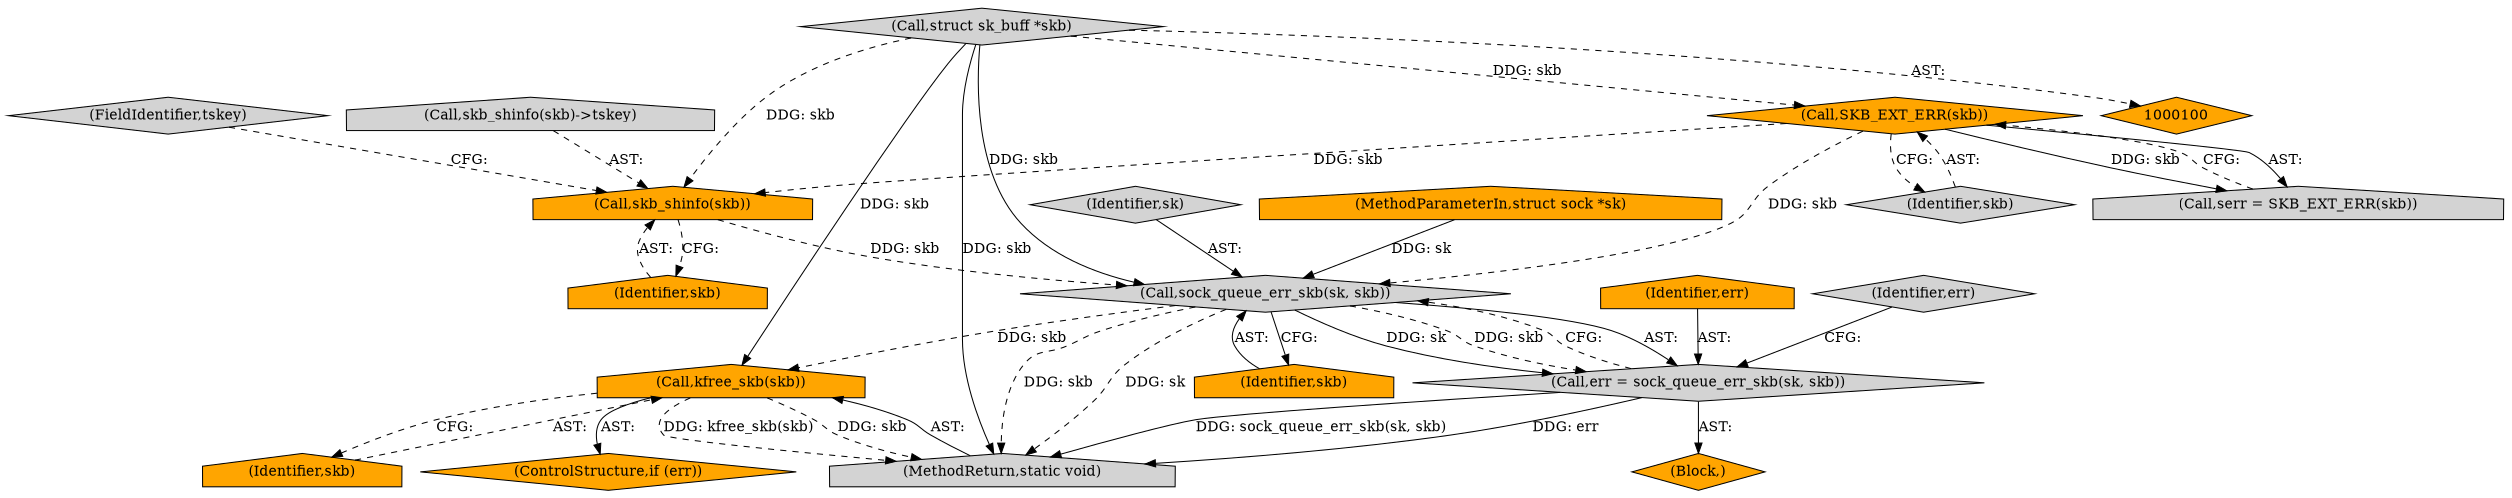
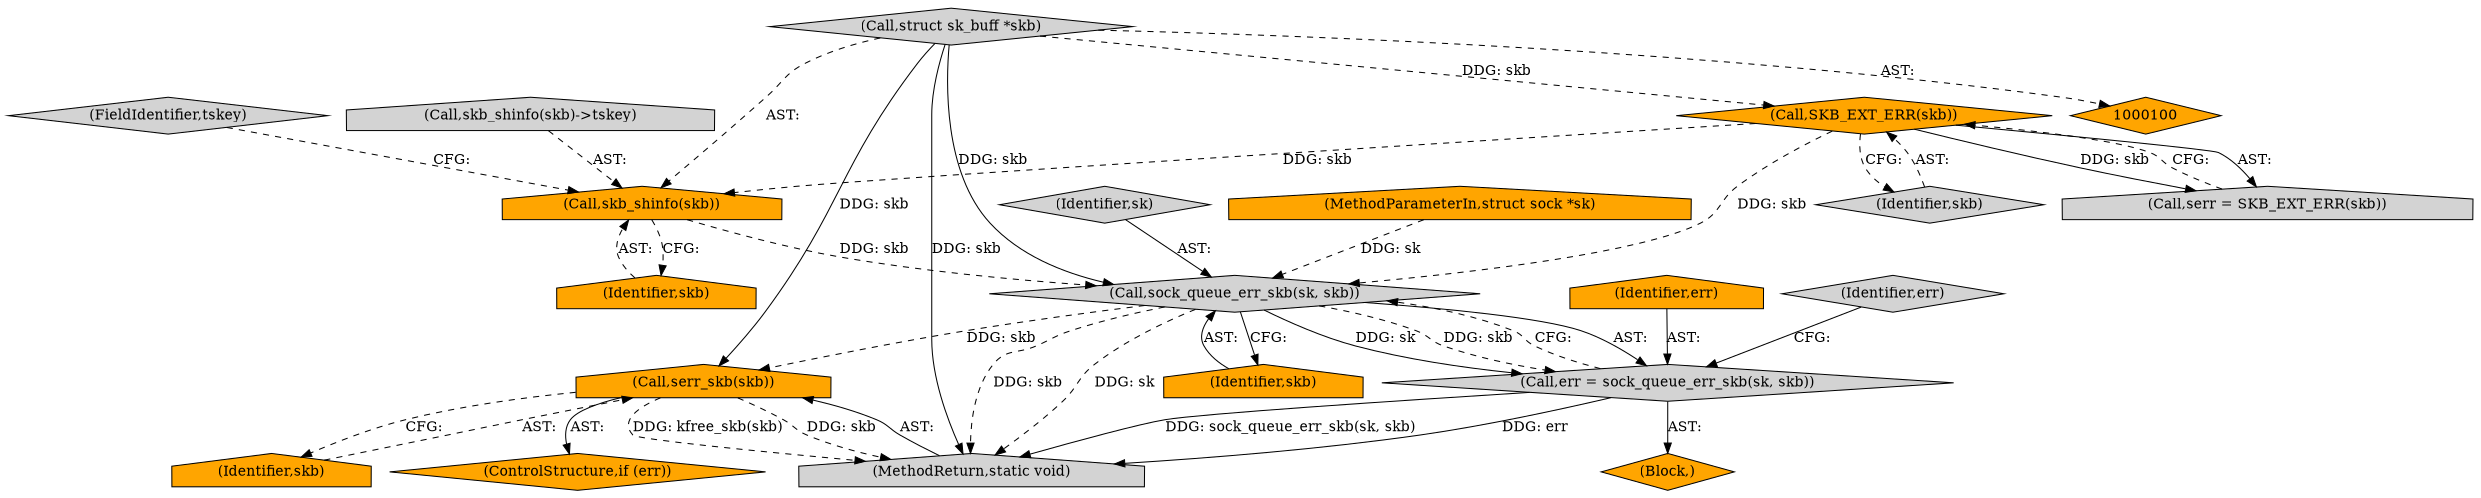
edge "(Call,struct sk_buff *skb)" -> "(Call,skb_shinfo(skb))": label "DDG: skb" -> "AST: "
edge "(MethodParameterIn,struct sock *sk)" -> "(Call,sock_queue_err_skb(sk, skb))": style solid -> dashed
node "(Call,kfree_skb(skb))": label "(Call,kfree_skb(skb))" -> "(Call,serr_skb(skb))"
